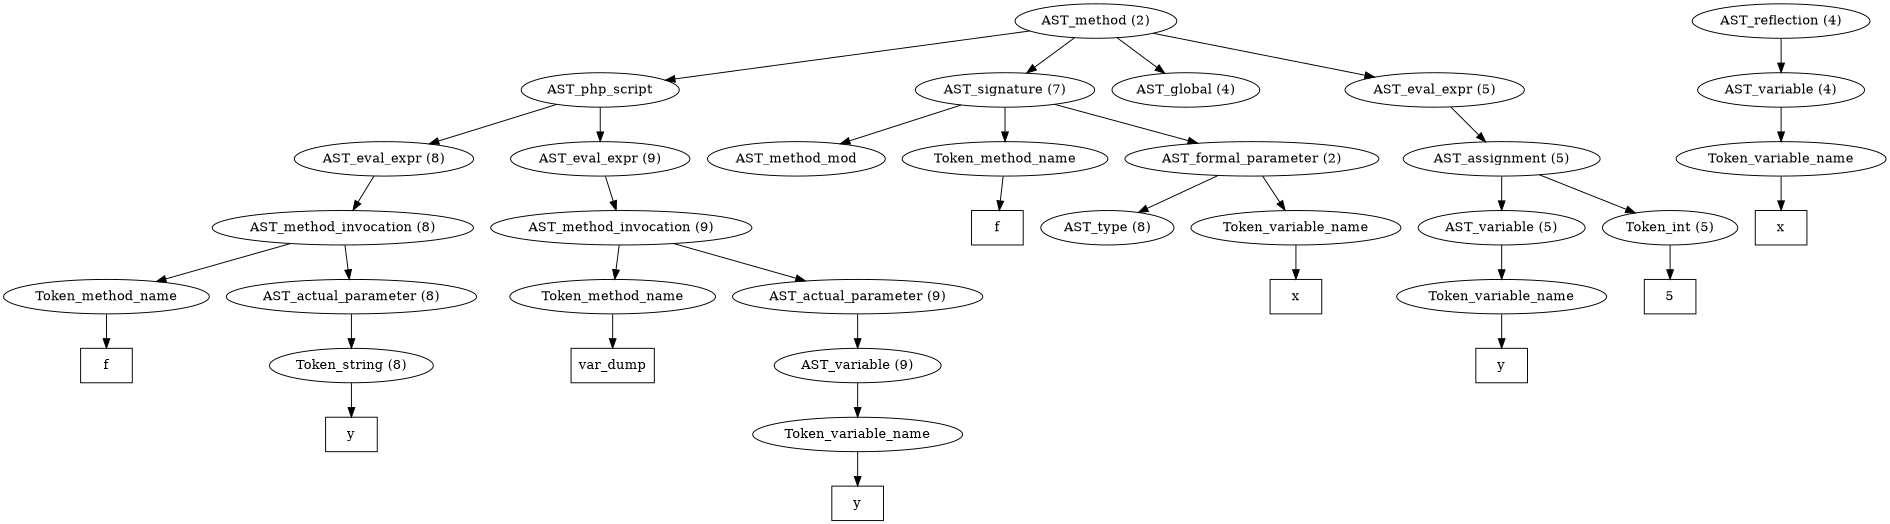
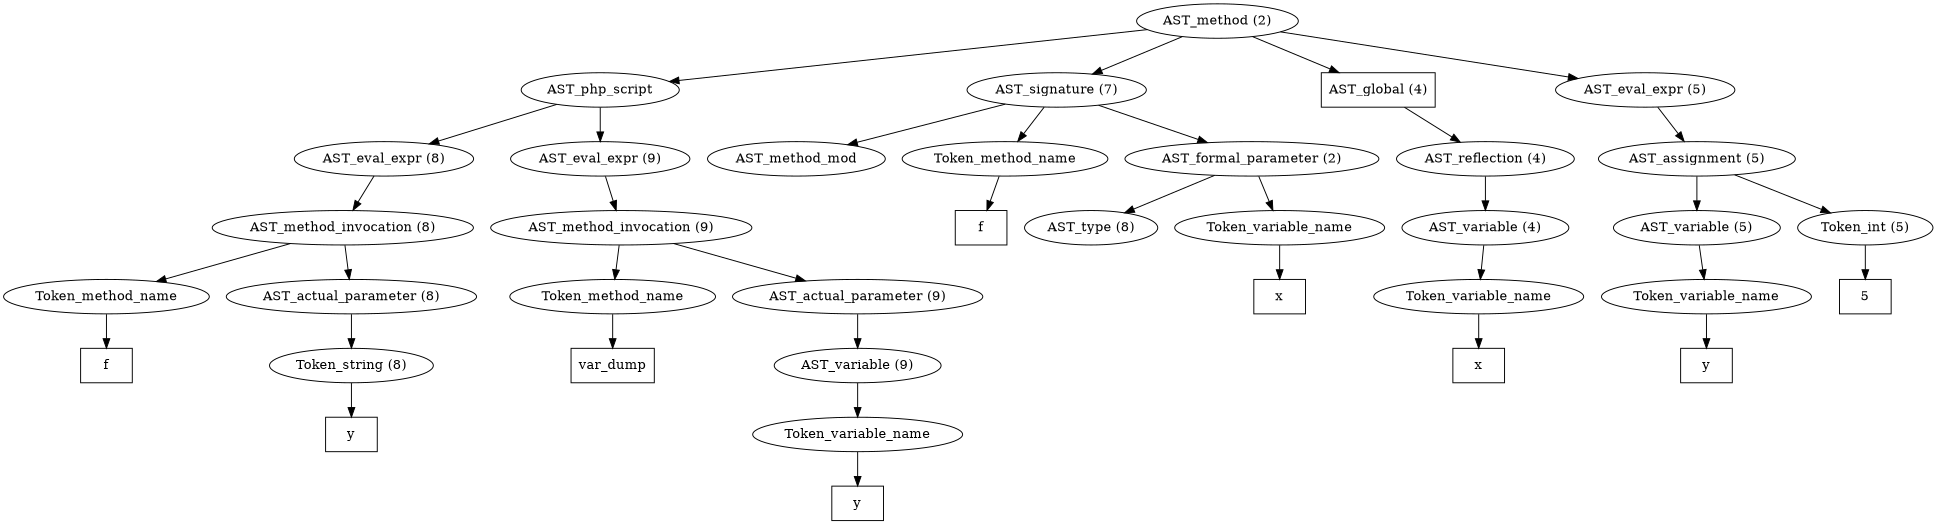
node "AST_global (4)": shape ellipse -> box
edge "AST_global (4)" -> "AST_reflection (4)": added
